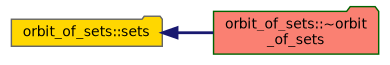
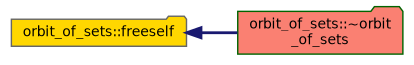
node "orbit_of_sets::sets": label "orbit_of_sets::sets" -> "orbit_of_sets::freeself"
